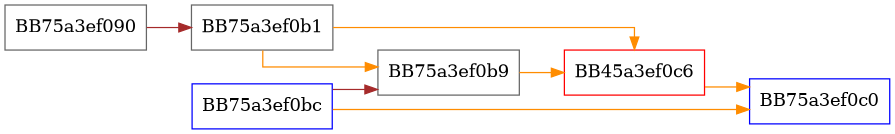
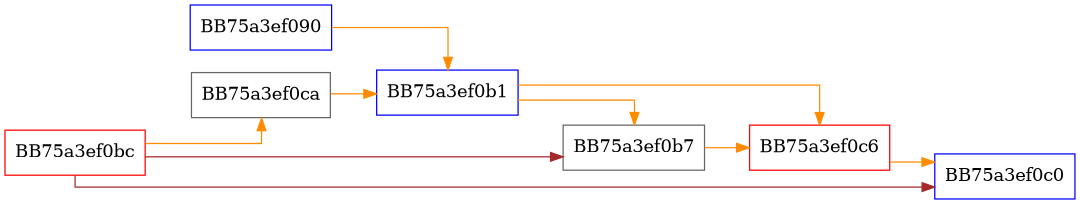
node "BB75a3ef090": color gray40 -> blue
edge "BB75a3ef090" -> "BB75a3ef0b1": color brown -> darkorange
node "BB75a3ef0b1": color gray40 -> blue
node "BB75a3ef0b9": label "BB75a3ef0b9" -> "BB75a3ef0b7"
node "BB45a3ef0c6": label "BB45a3ef0c6" -> "BB75a3ef0c6"
node "BB75a3ef0ca": added
node "BB75a3ef0bc": color blue -> red
edge "BB75a3ef0bc" -> "BB75a3ef0c0": color darkorange -> brown
